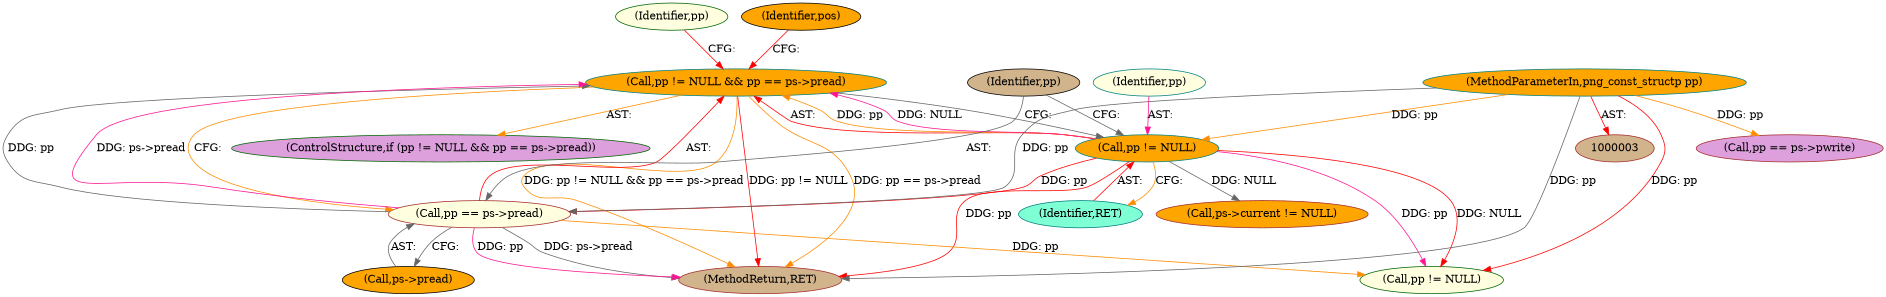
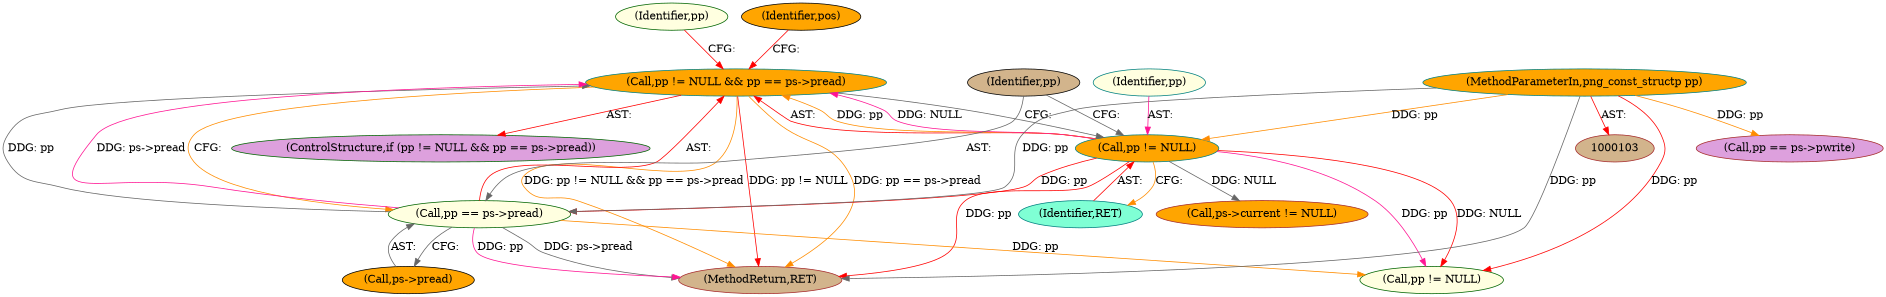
edge "(Call,pp != NULL && pp == ps->pread)" -> "(ControlStructure,if (pp != NULL && pp == ps->pread))": color darkorange -> red
node "1000003": label "1000003" -> "1000103"
node "(Call,pp == ps->pread)": color brown -> darkgreen
